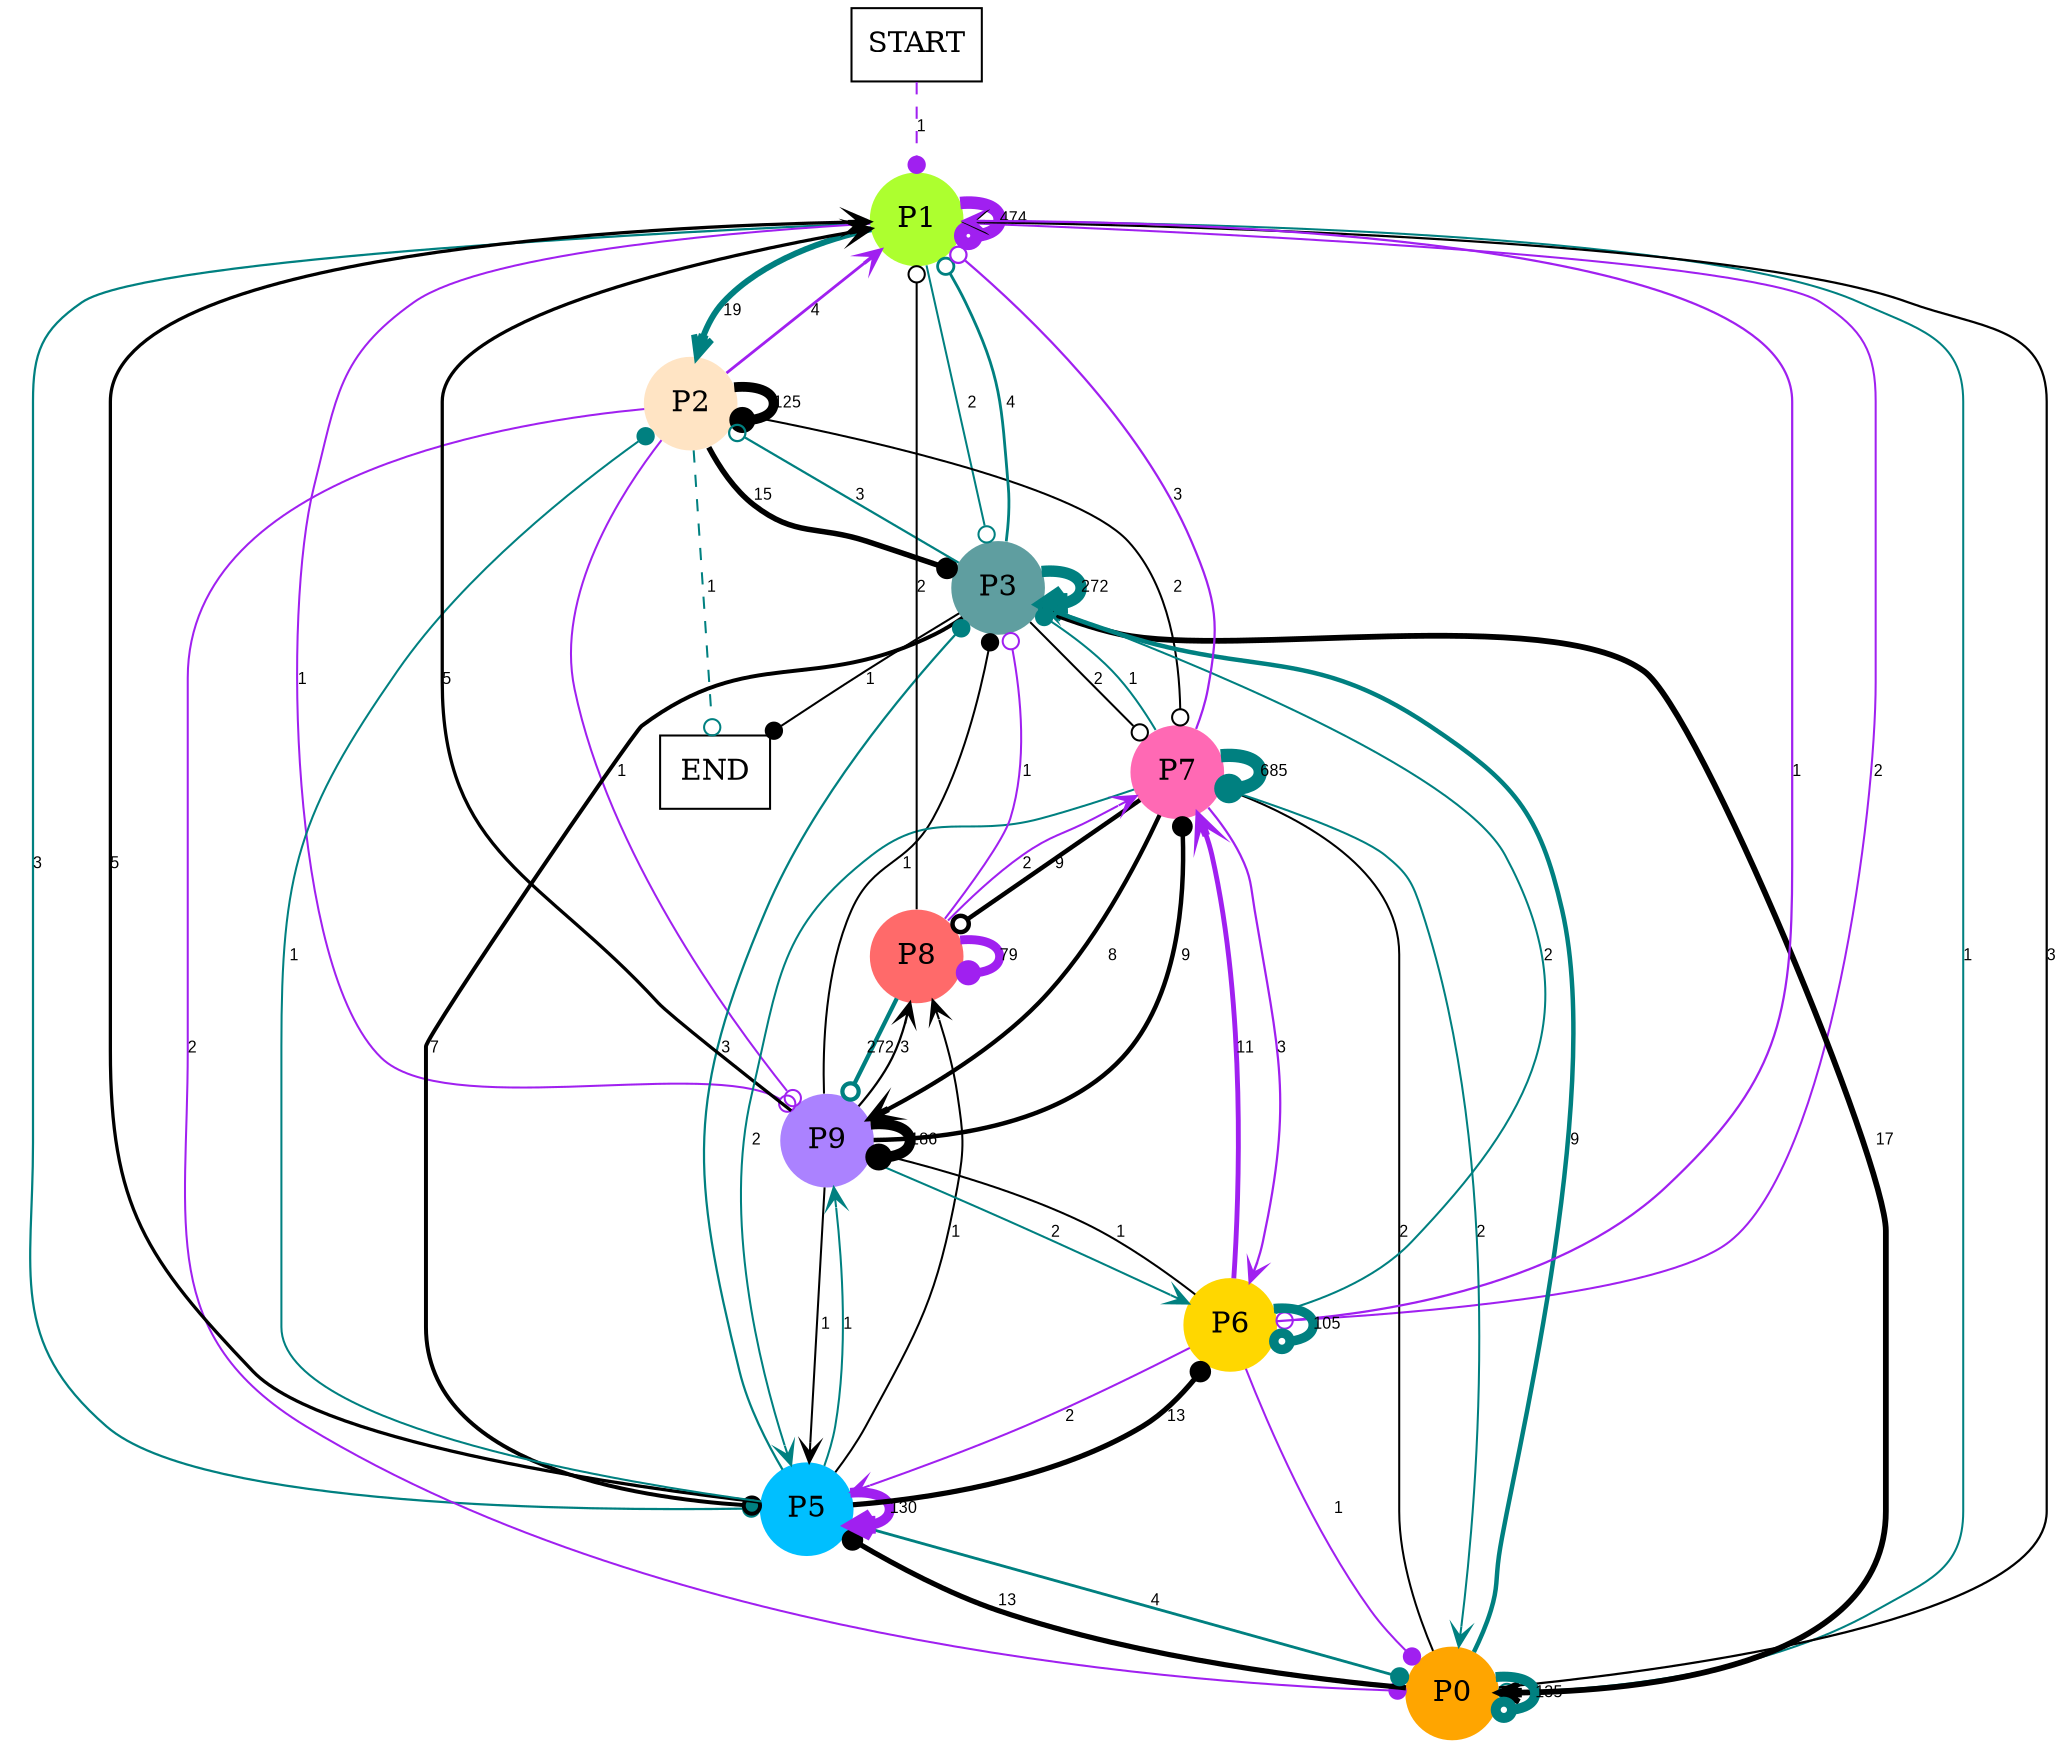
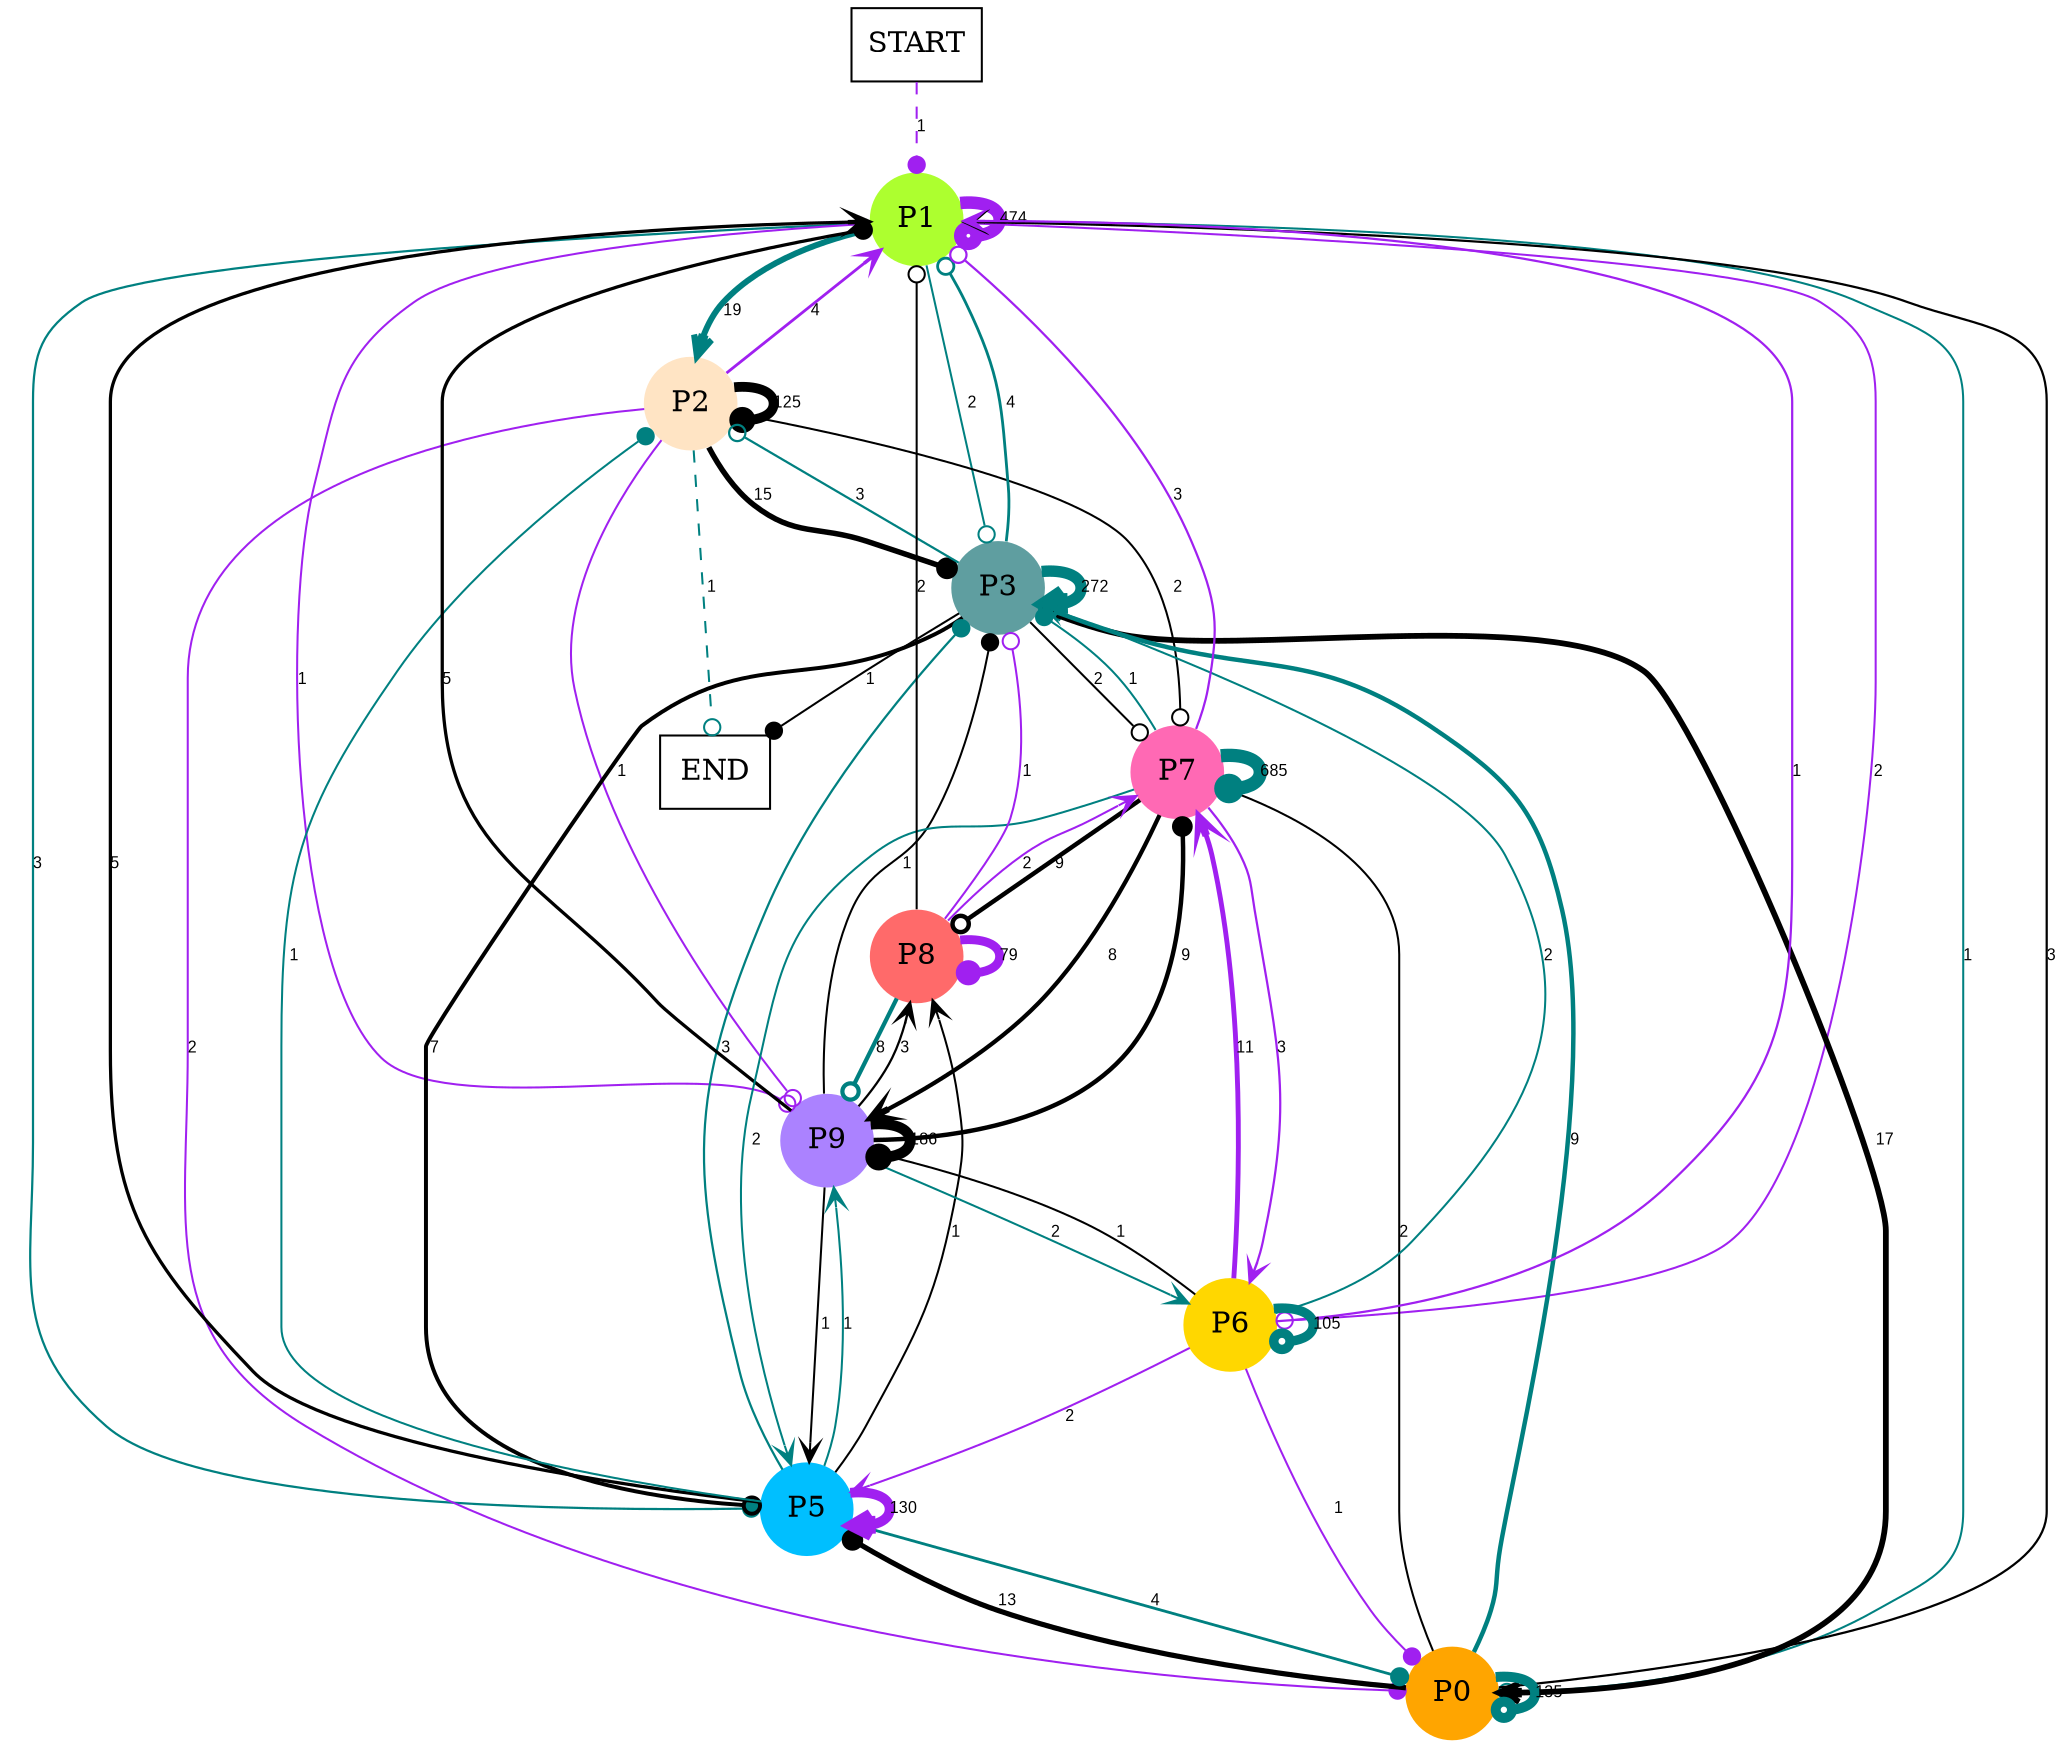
edge "P9" -> "P1": arrowhead vee -> dot
edge "P8" -> "P9": label "272" -> "8"
edge "P7" -> "P0": removed, label "2"
edge "P5" -> "P6": removed, label "13"
